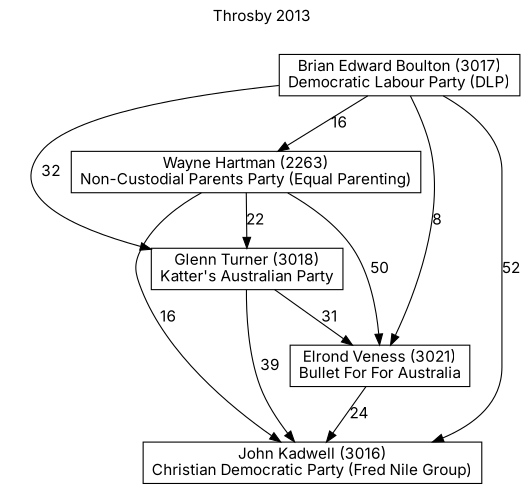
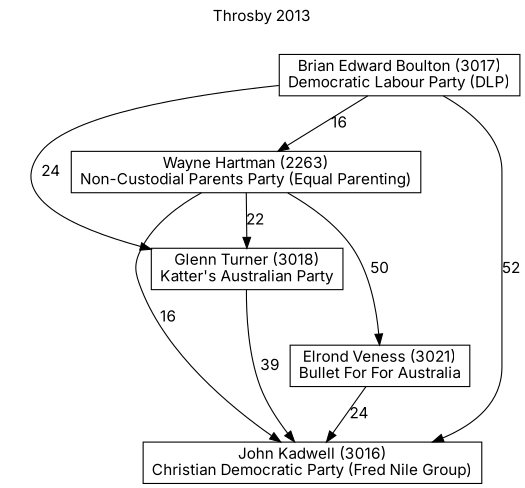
edge "Brian Edward Boulton (3017) Democratic Labour Party (DLP)" -> "Glenn Turner (3018) Katter's Australian Party": label "32" -> "24"
edge "Brian Edward Boulton (3017) Democratic Labour Party (DLP)" -> "Elrond Veness (3021) Bullet For For Australia": removed, label "8"
edge "Glenn Turner (3018) Katter's Australian Party" -> "Elrond Veness (3021) Bullet For For Australia": removed, label "31"
